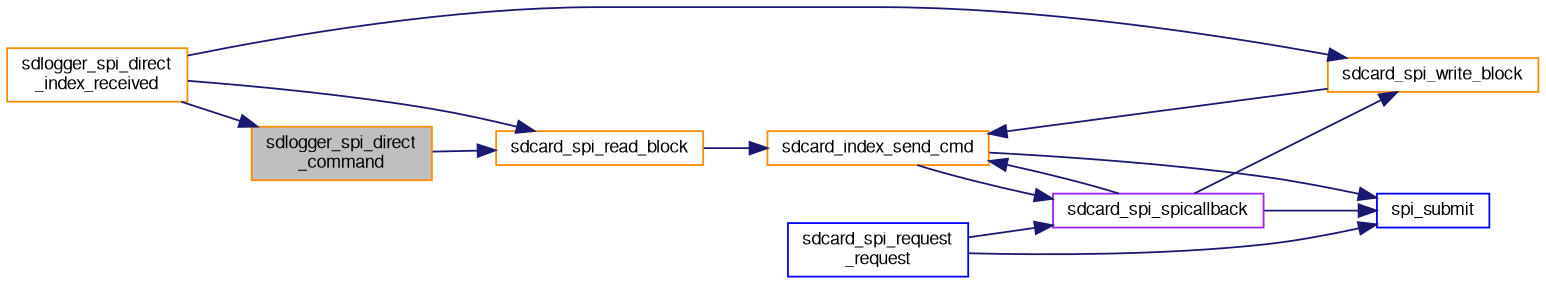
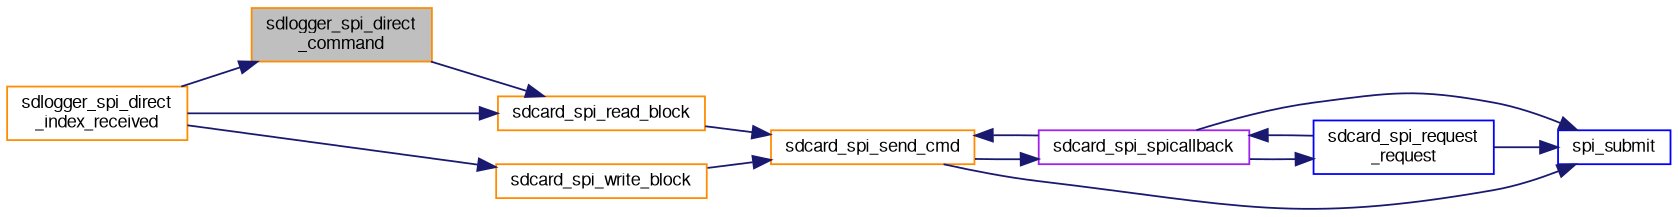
edge "sdcard_spi_spicallback" -> "sdcard_spi_write_block": now "sdcard_spi_spicallback" -> "sdcard_spi_request _request"
node "sdcard_index_send_cmd": label "sdcard_index_send_cmd" -> "sdcard_spi_send_cmd"
